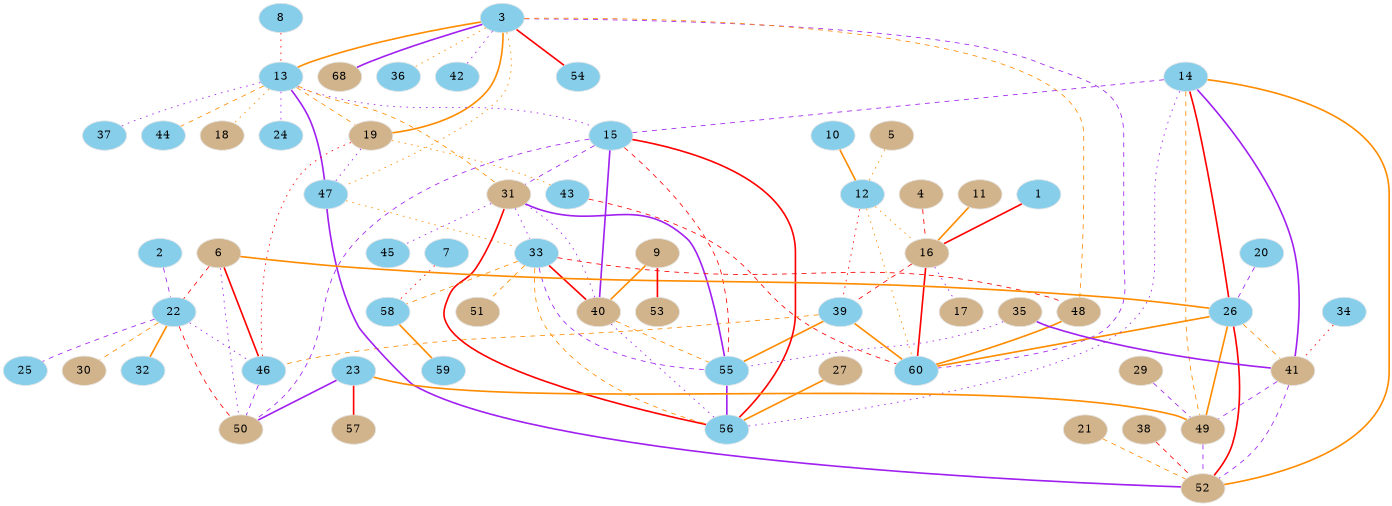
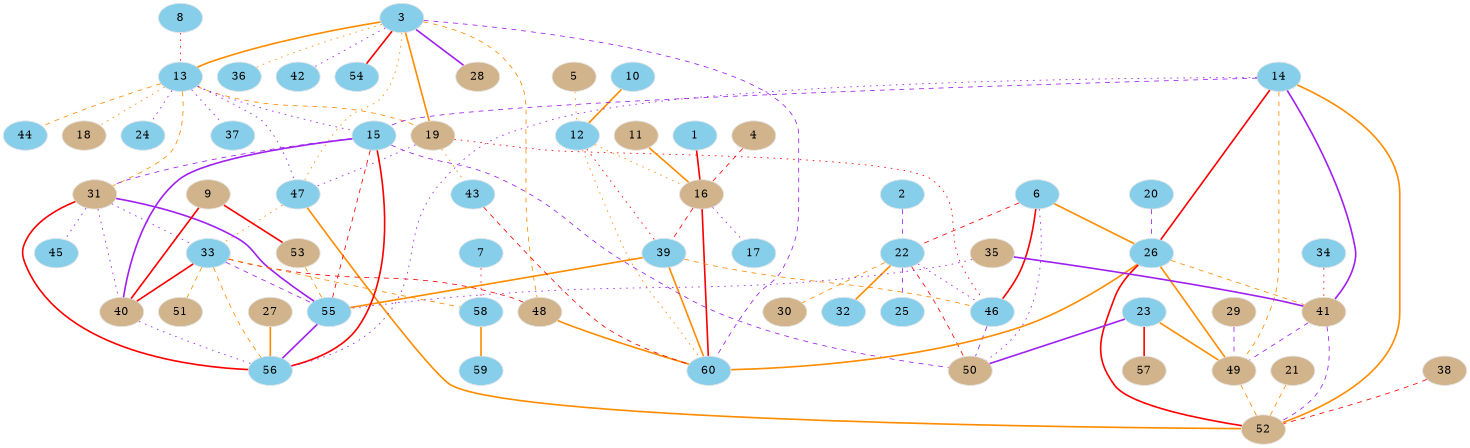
node "68": label "68" -> "28"
edge "13" -- "47": style bold -> dotted
node "6": fillcolor tan -> skyblue
edge "9" -- "40": color darkorange -> red
node "17": fillcolor tan -> skyblue
edge "40" -- "55": now "53" -- "55"
edge "47" -- "52": color purple -> darkorange
edge "49" -- "52": color purple -> darkorange
